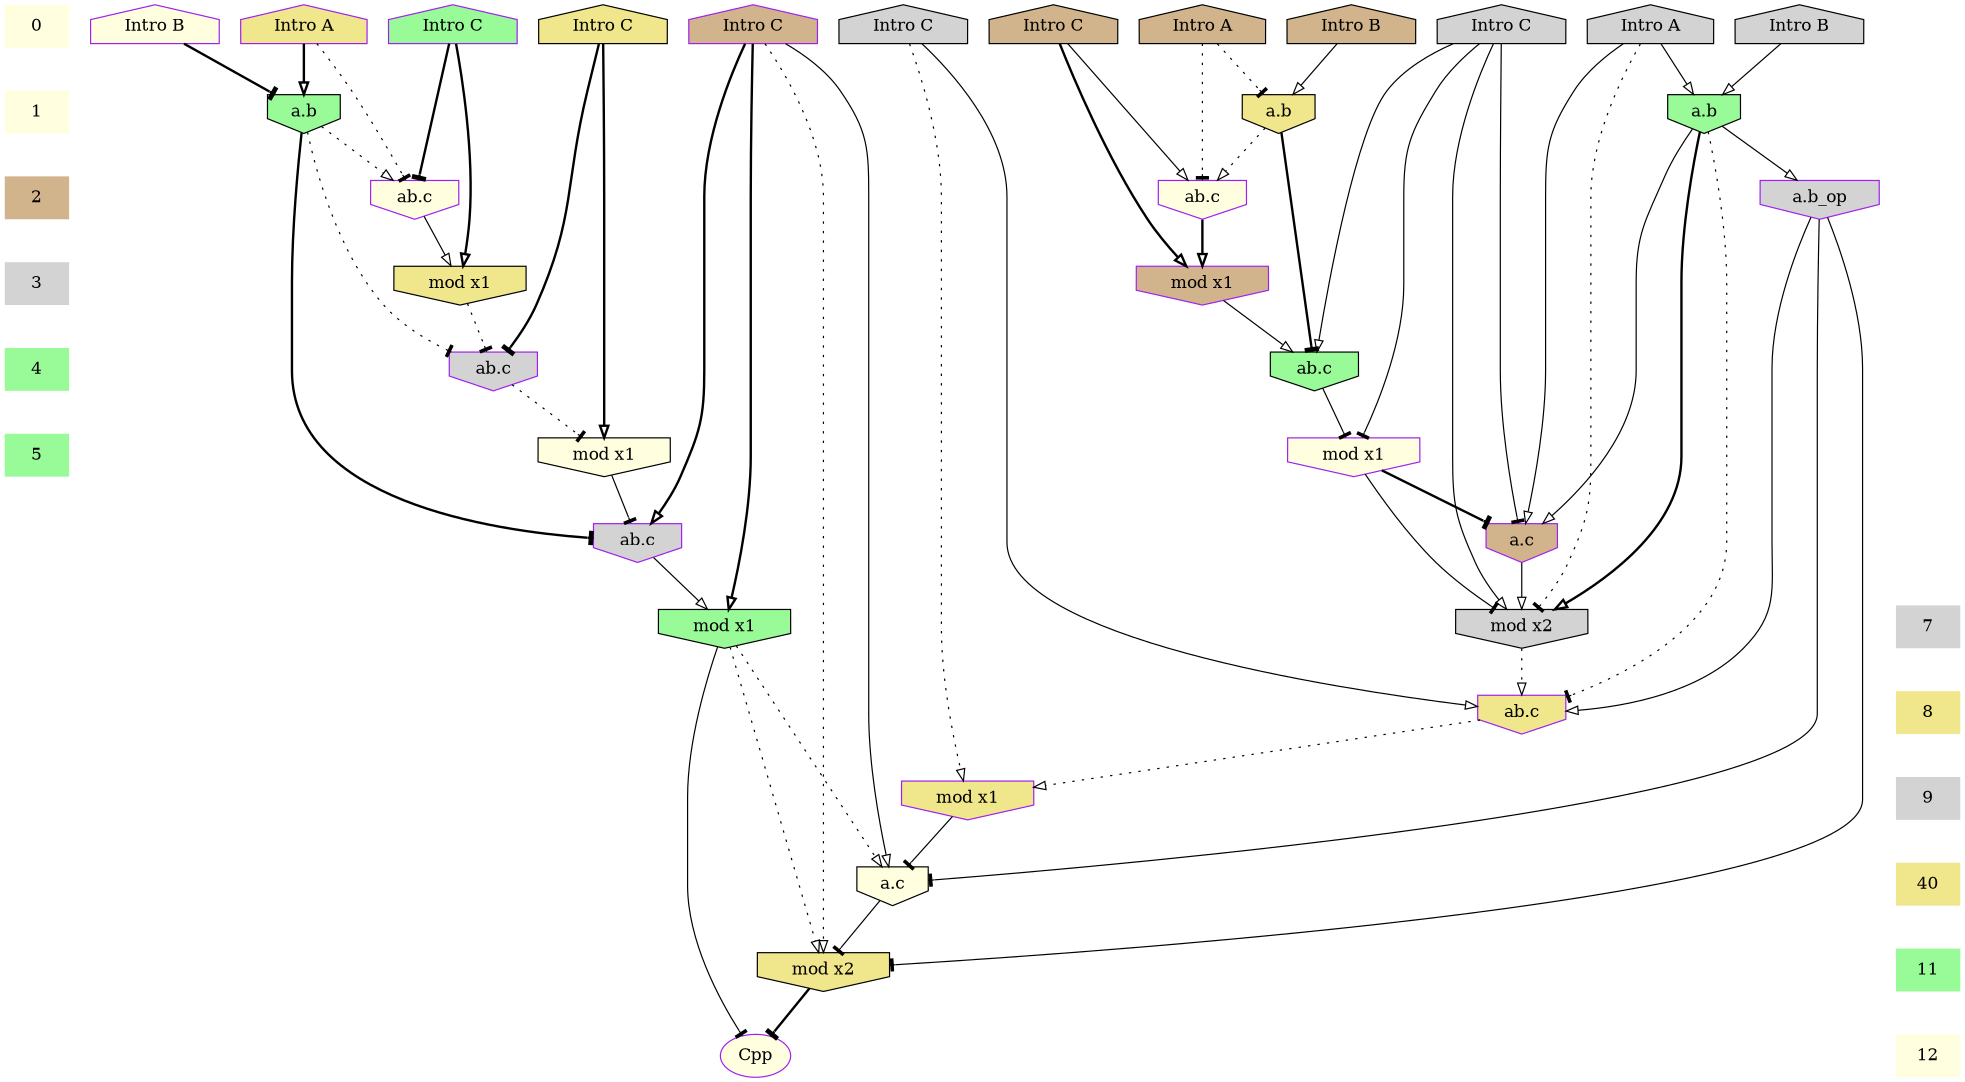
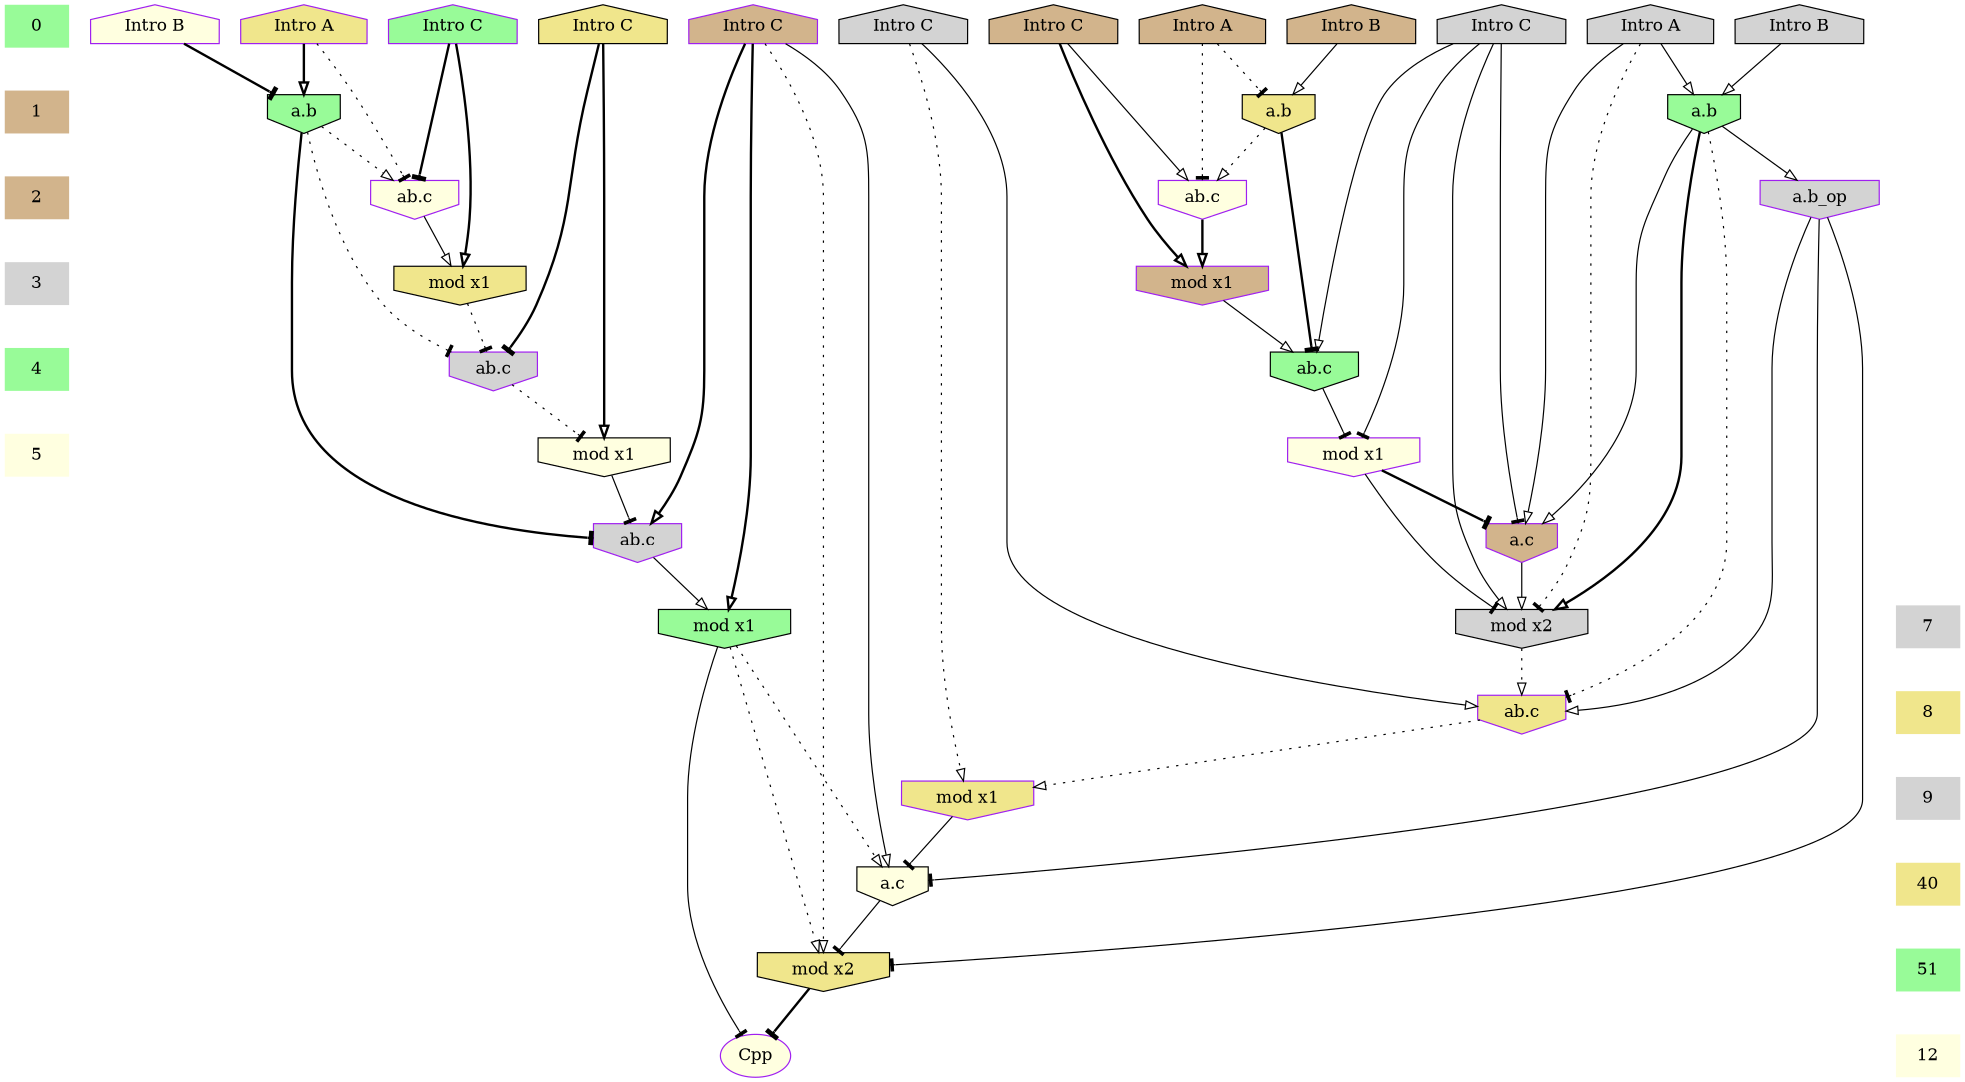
node "0": fillcolor lightyellow -> palegreen
node "1": fillcolor lightyellow -> tan
node "5": fillcolor palegreen -> lightyellow
node "11": label "11" -> "51"
